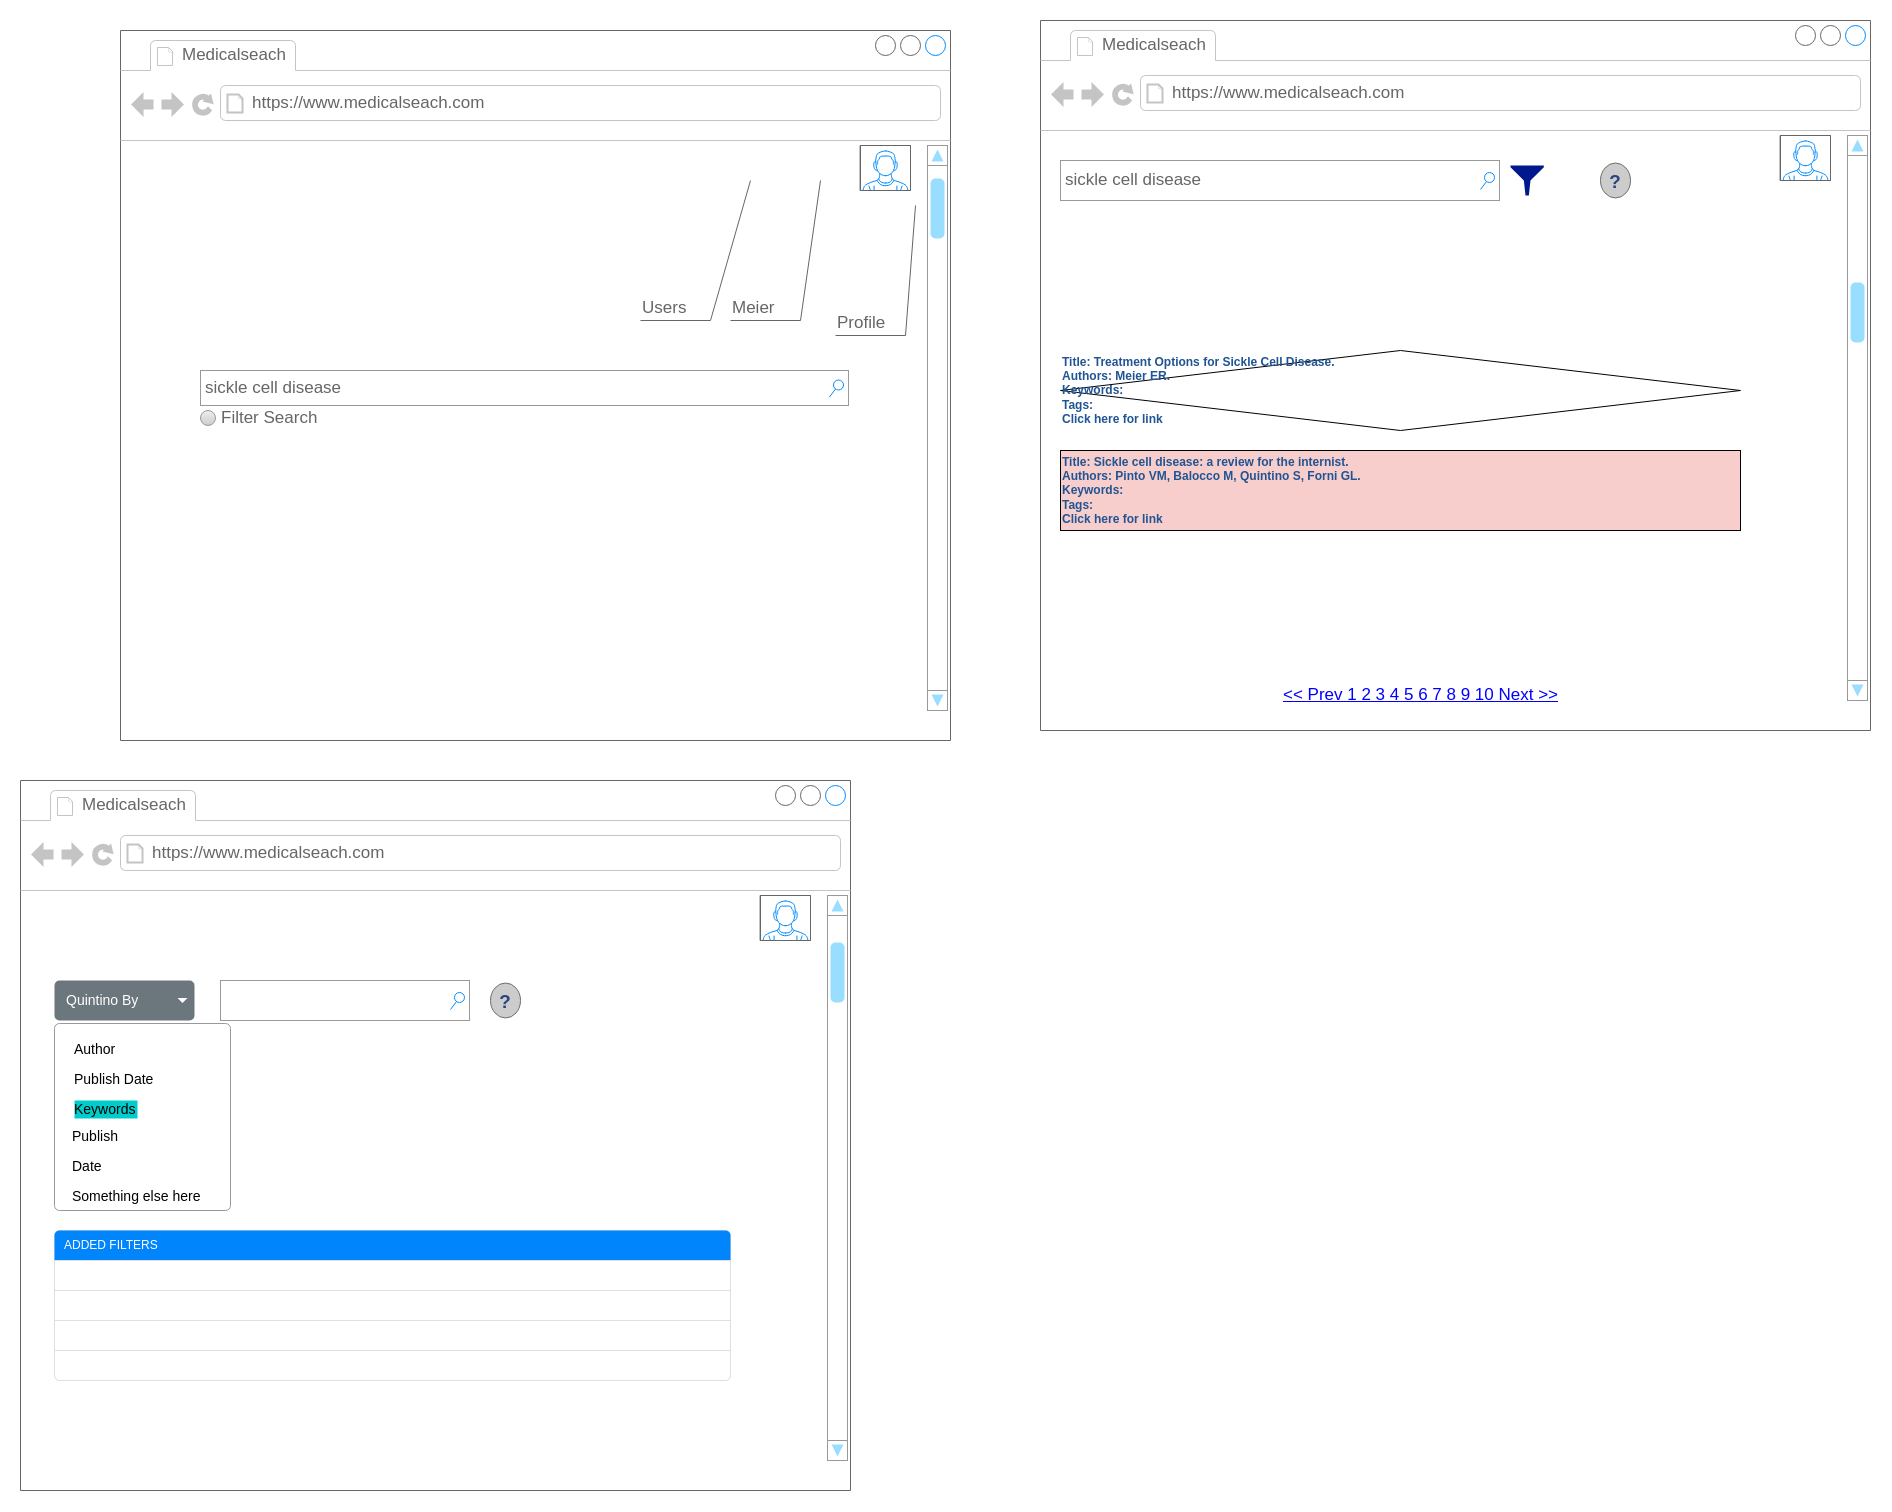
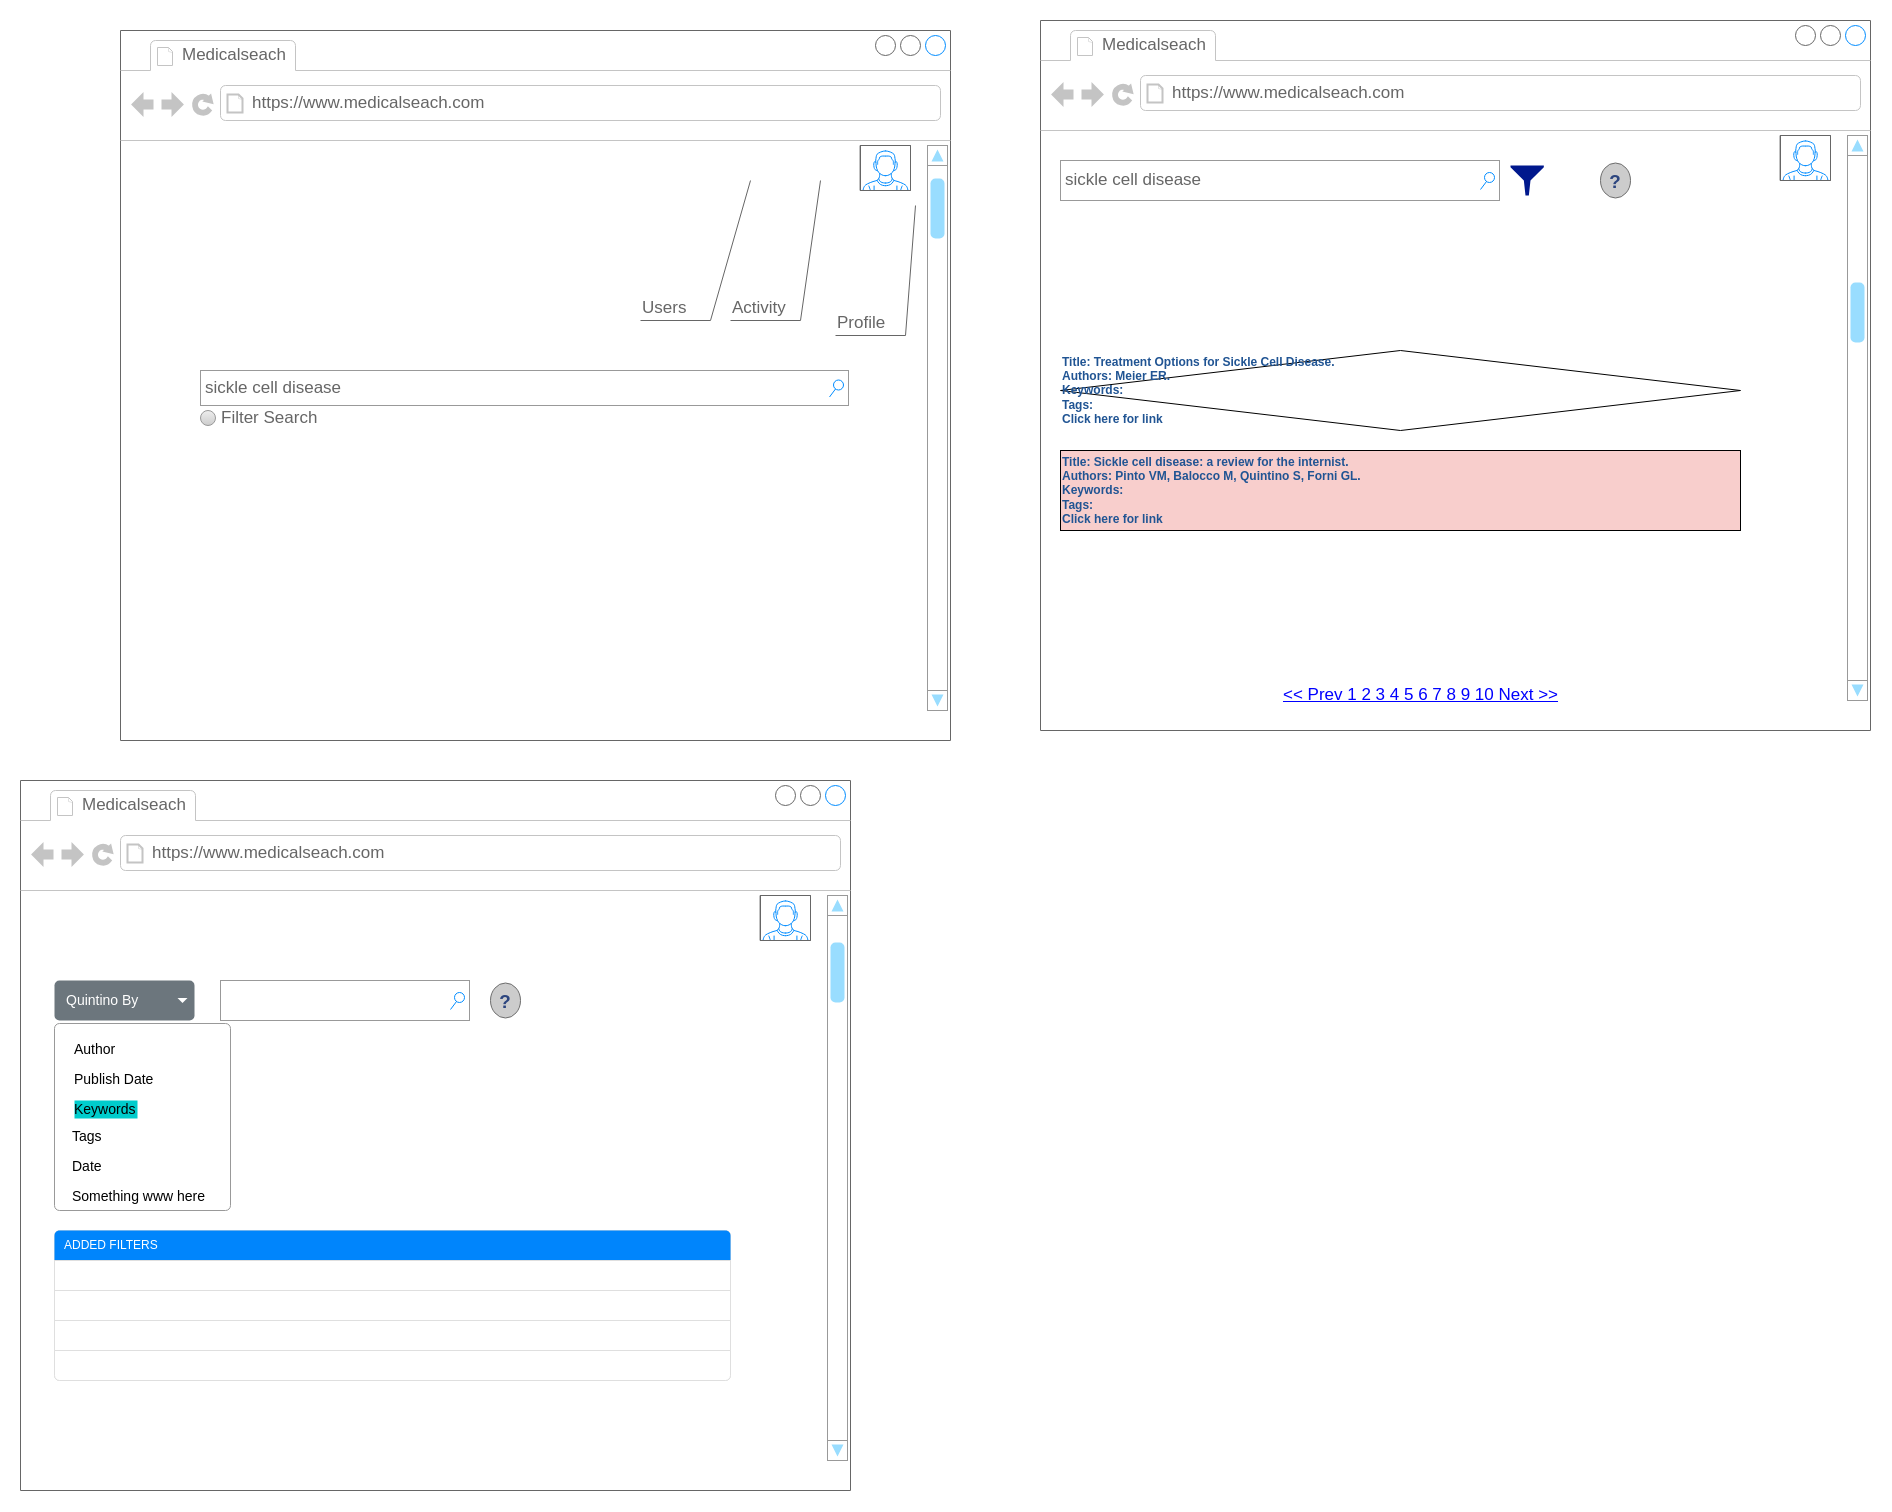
node "Meier": label "Meier" -> "Activity"
node "Publish": label "Publish" -> "Tags"
node "Something else here": label "Something else here" -> "Something www here"
